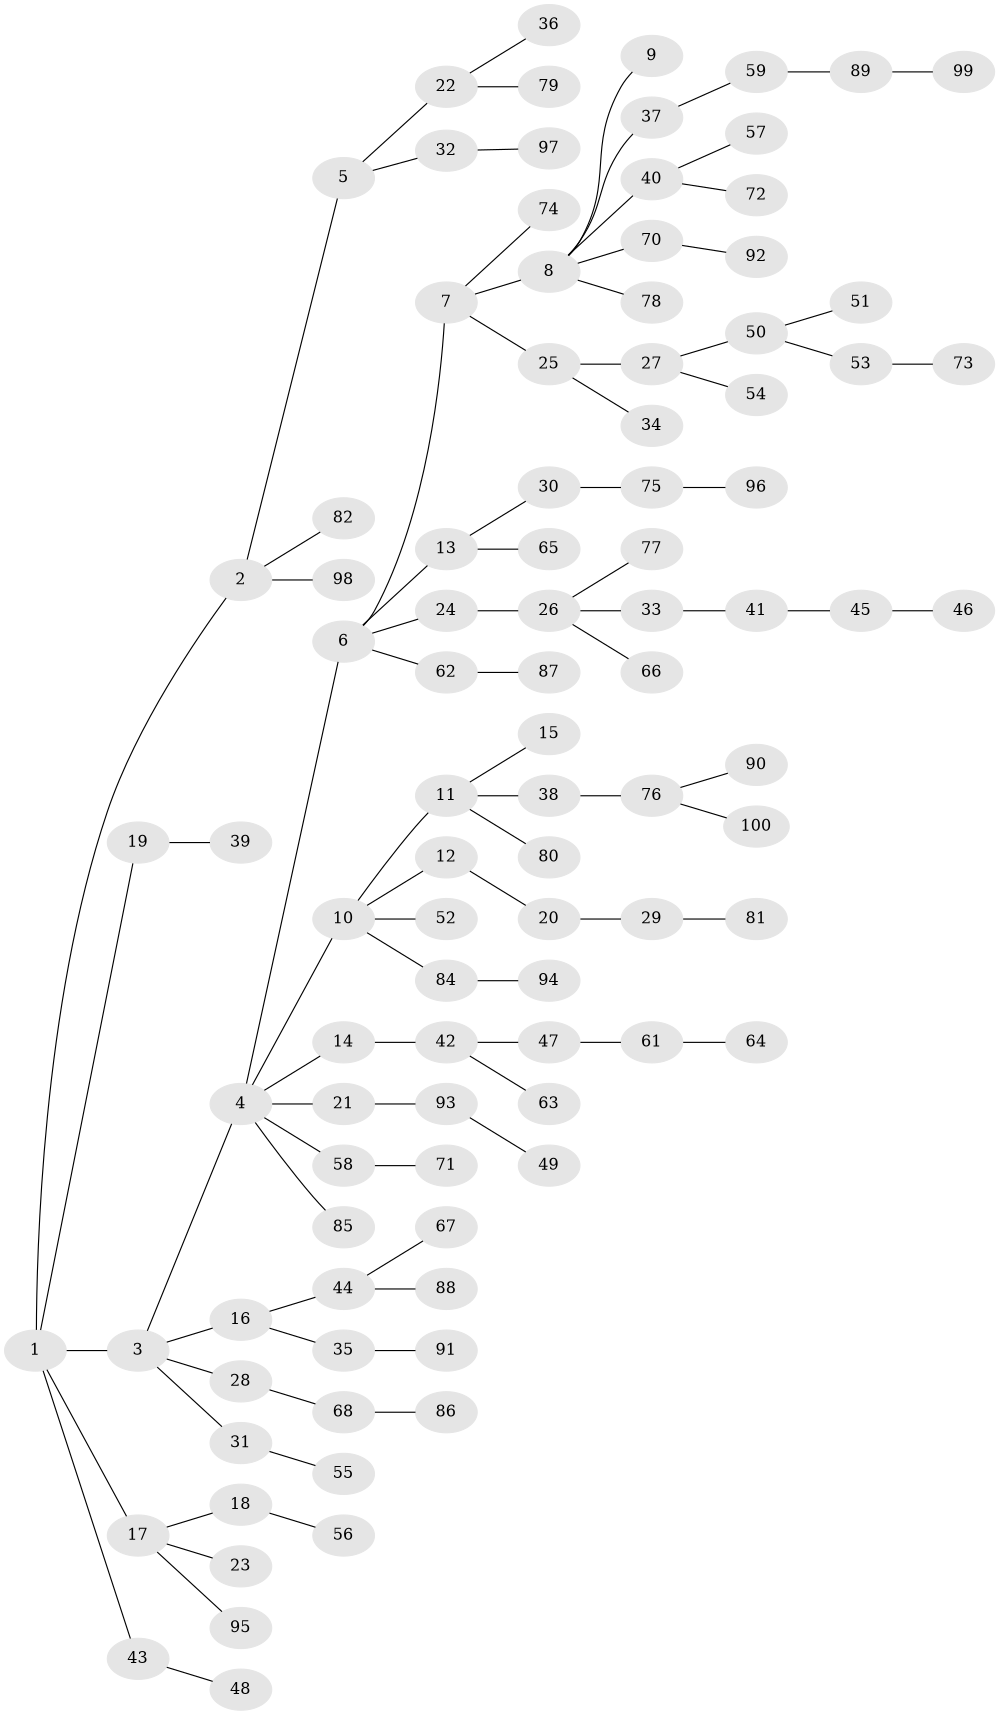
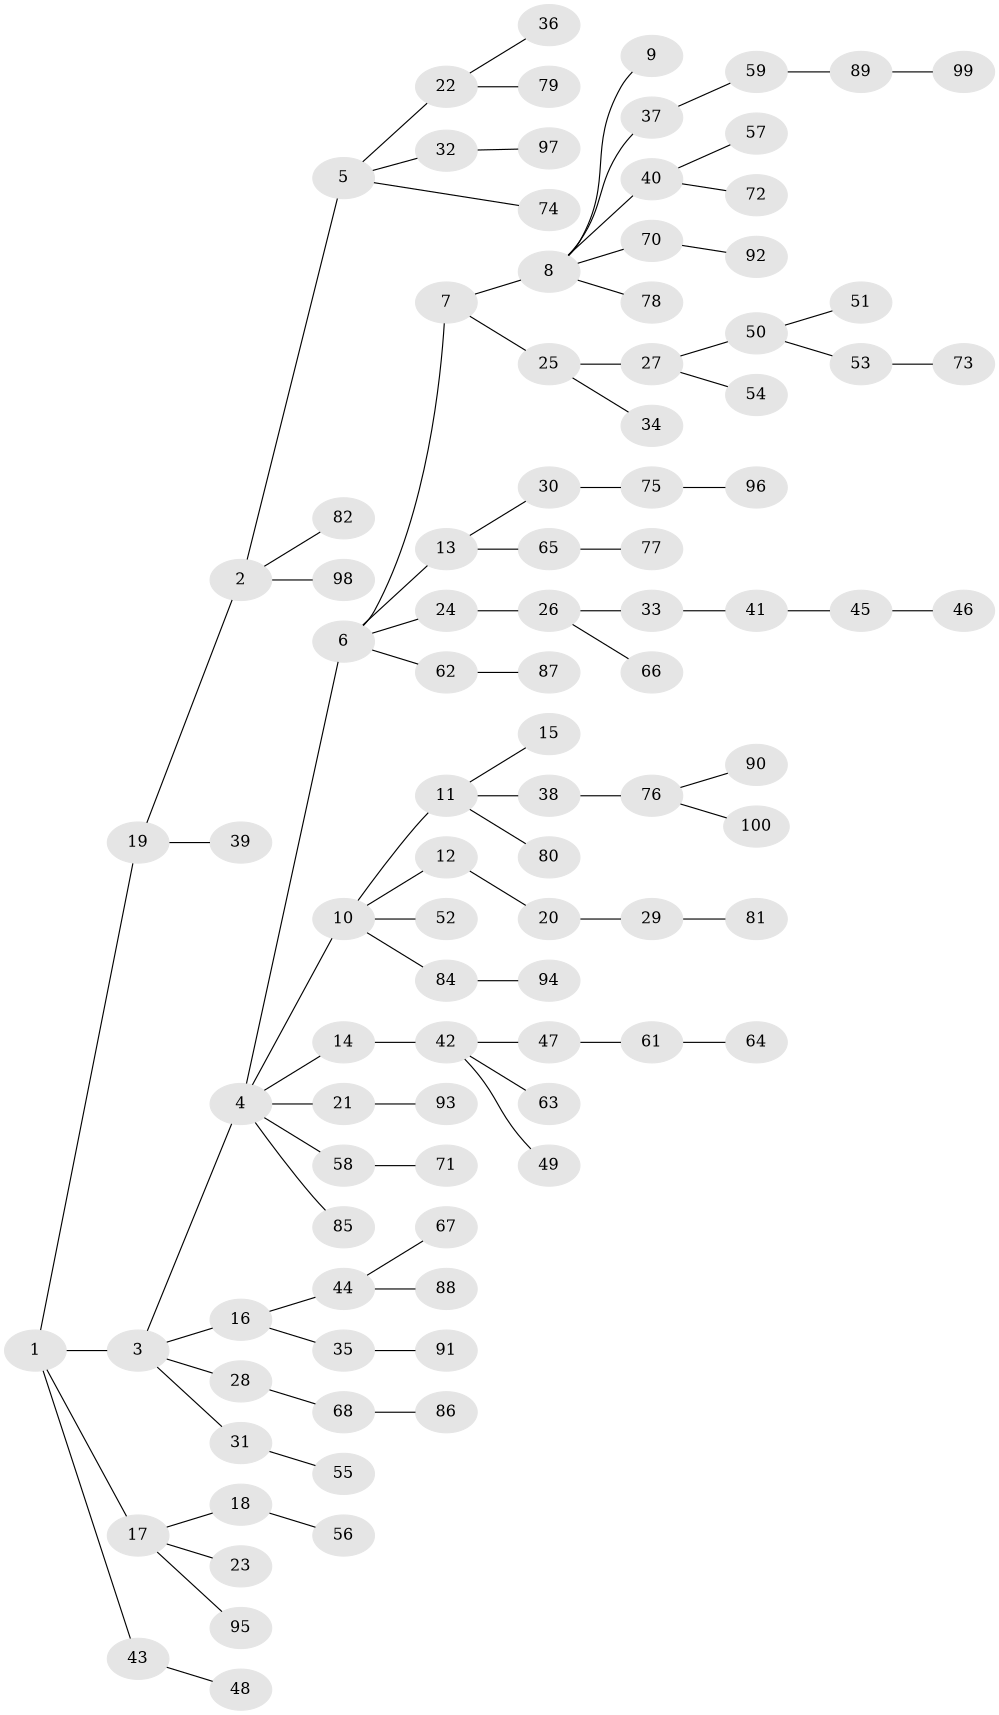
edge "74" -- "7": now "74" -- "5"
edge "77" -- "26": now "77" -- "65"
edge "2" -- "1": now "2" -- "19"
edge "93" -- "49": now "42" -- "49"
